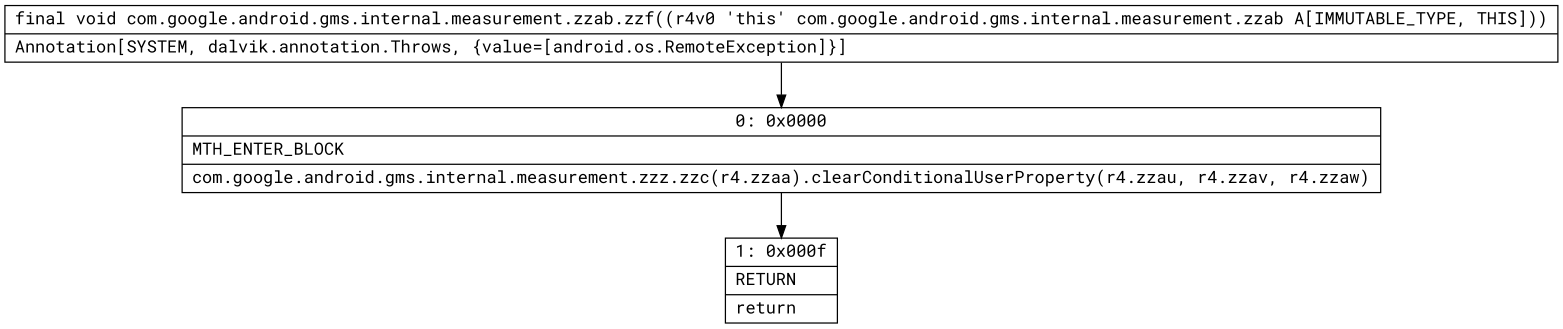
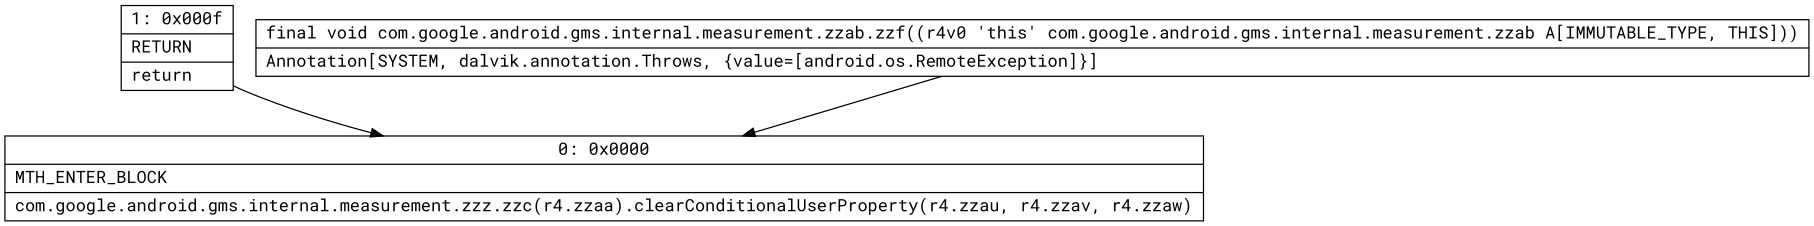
edge "0: 0x0000" -> "1: 0x000f": reversed
